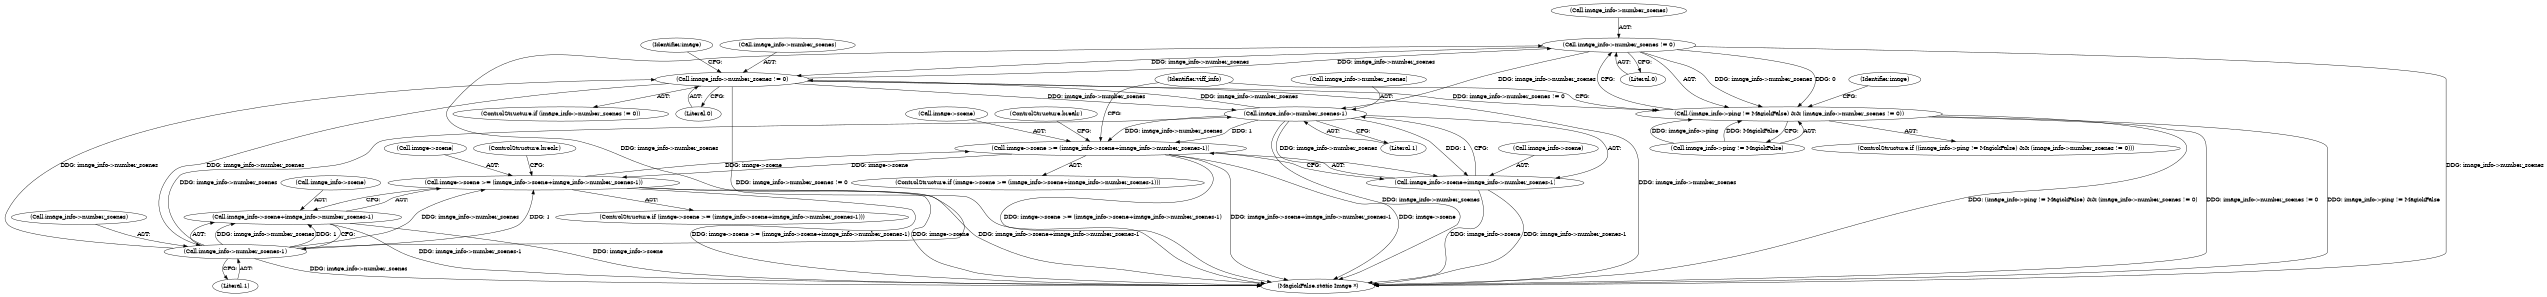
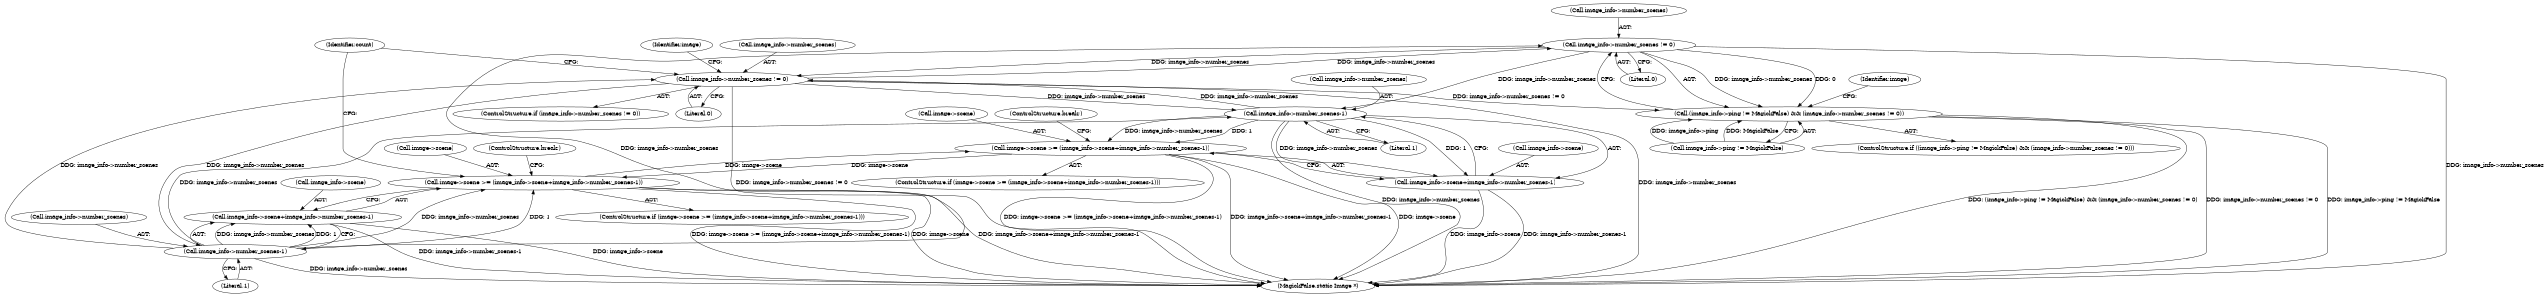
node "(Identifier,count)": added
node "(Identifier,viff_info)": removed
